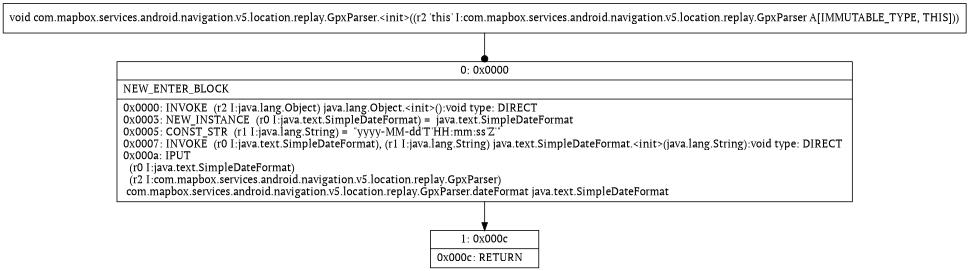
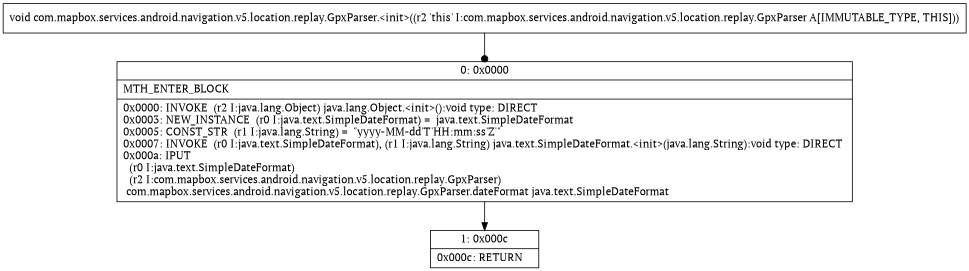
node "0: 0x0000": text "NEW_ENTER_BLOCK" -> "MTH_ENTER_BLOCK"
